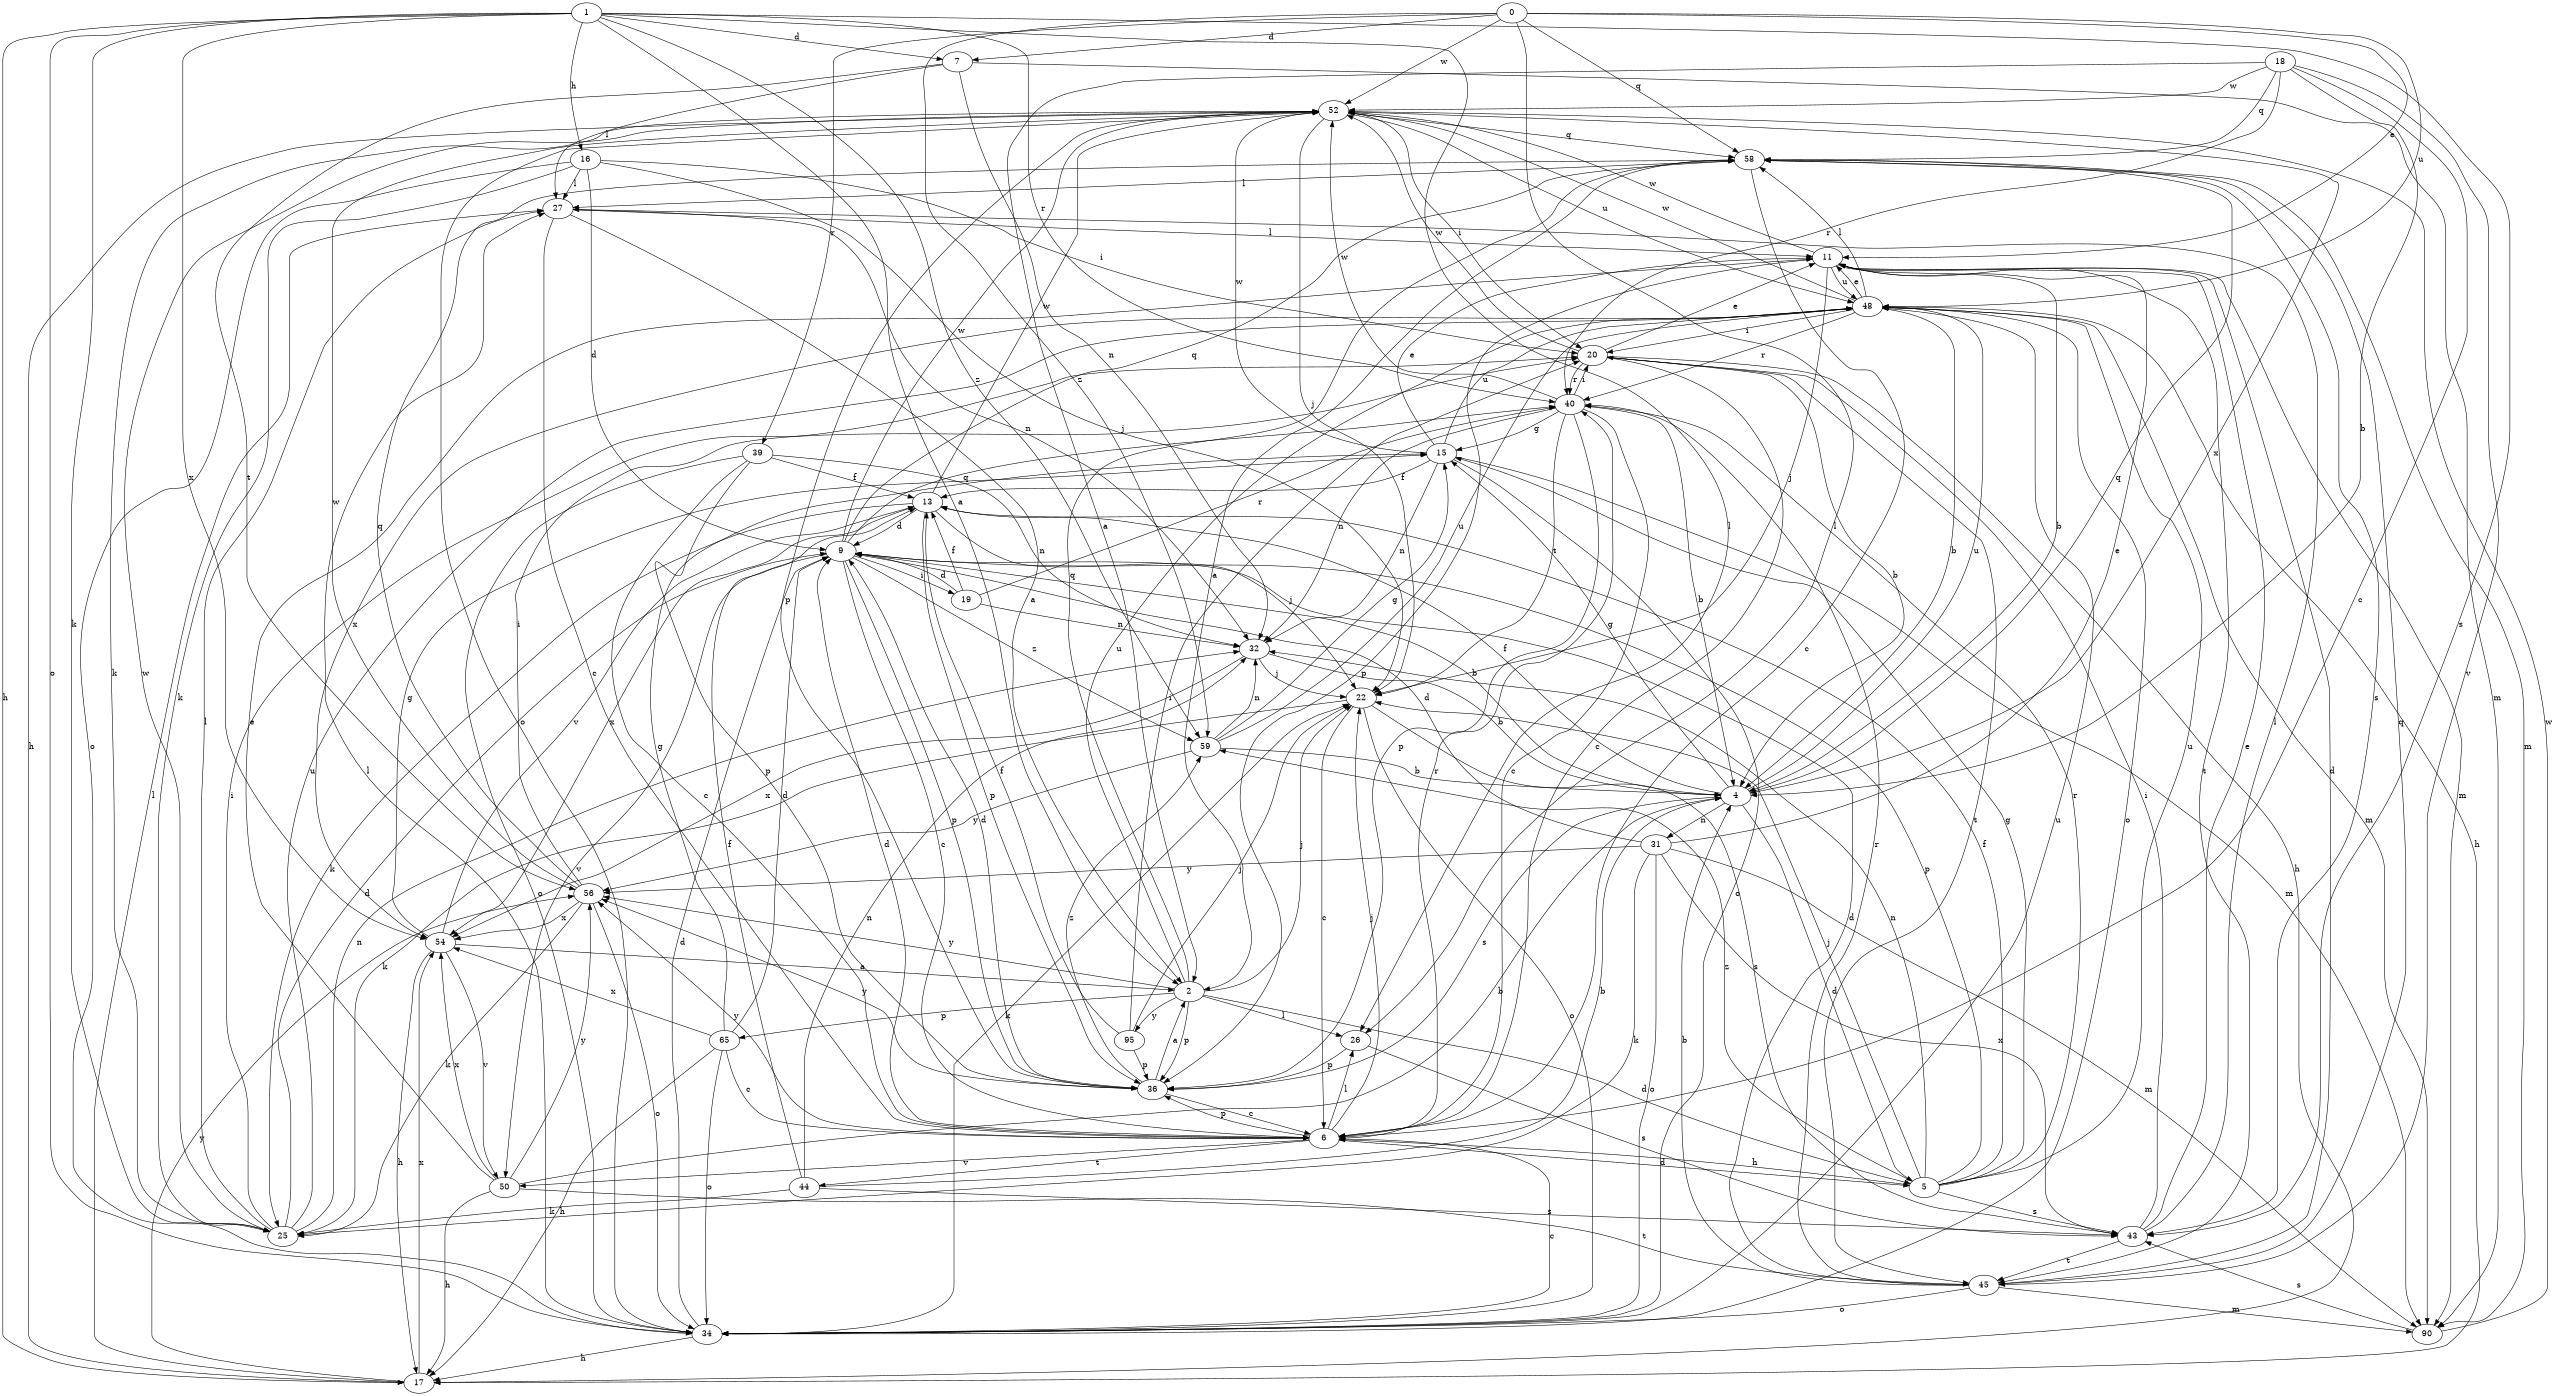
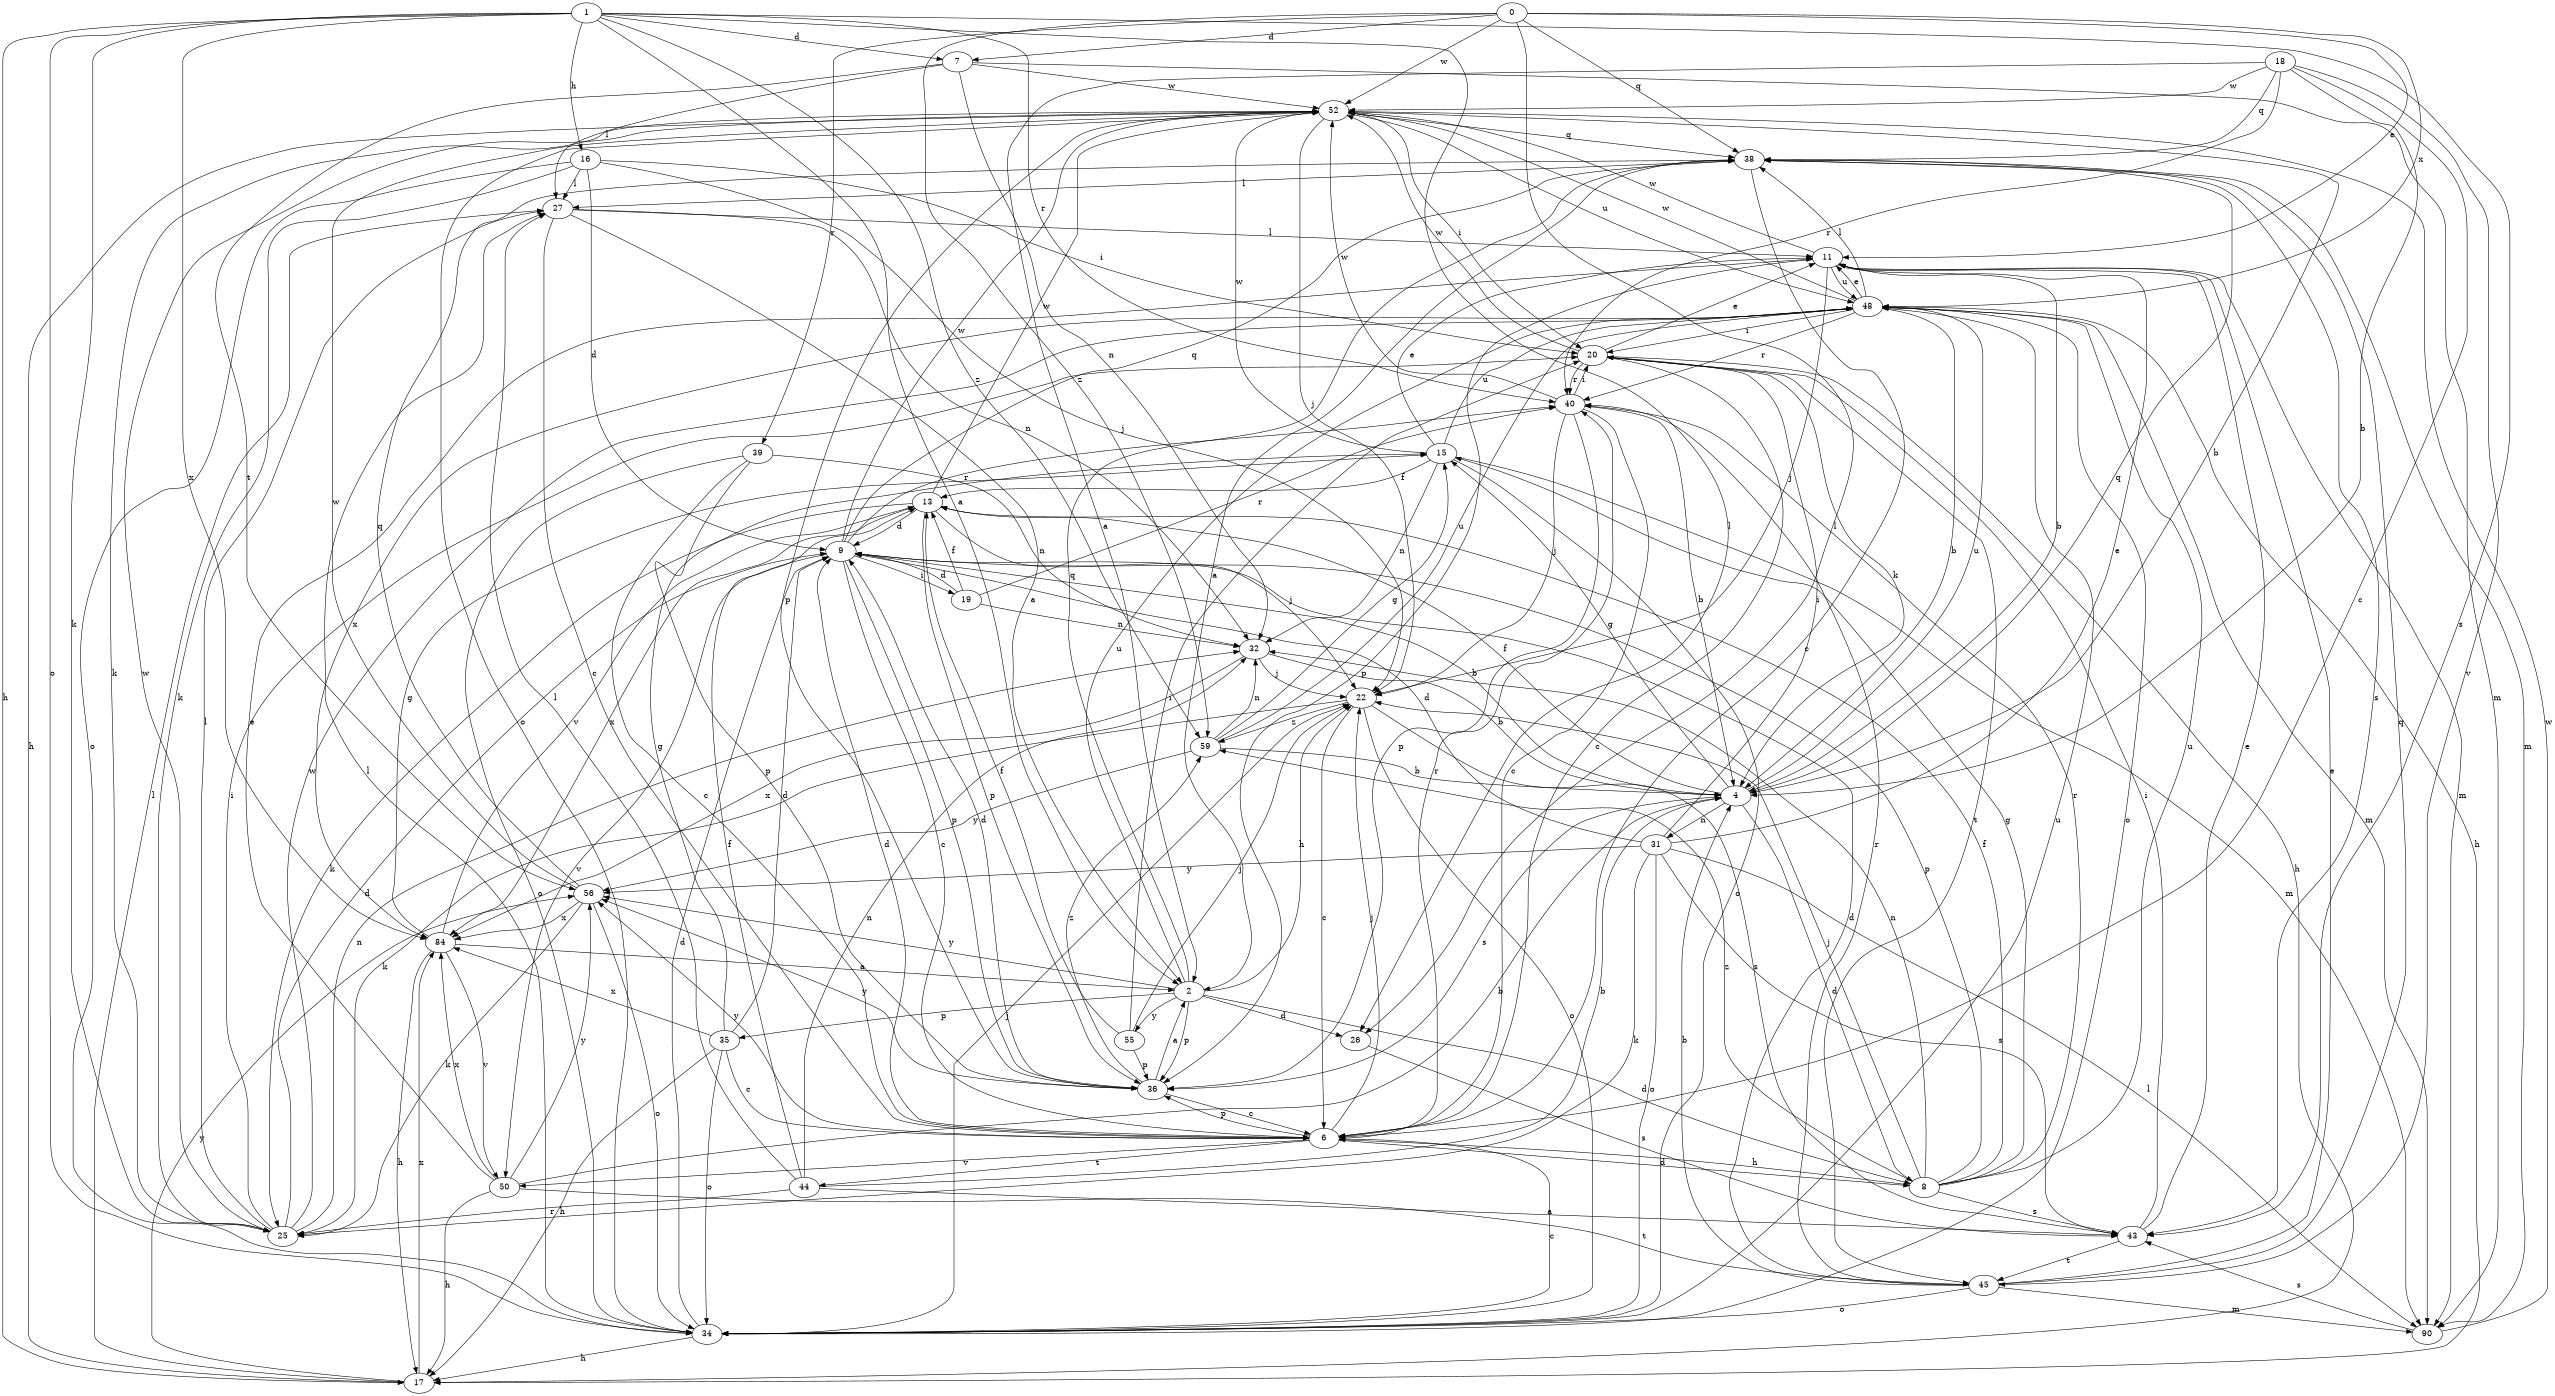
edge "7" -> "52": added, label "w"
node "58": label "58" -> "38"
edge "0" -> "48": label "u" -> "x"
edge "43" -> "27": now "44" -> "27"
edge "56" -> "20": now "31" -> "20"
edge "40" -> "15": removed, label "g"
edge "52" -> "4": label "x" -> "b"
edge "40" -> "32": removed, label "n"
edge "39" -> "13": removed, label "f"
edge "9" -> "40": label "q" -> "r"
edge "40" -> "22": label "t" -> "j"
edge "20" -> "4": label "b" -> "k"
edge "9" -> "59": now "22" -> "59"
edge "11" -> "45": removed, label "t"
edge "25" -> "48": label "u" -> "w"
edge "45" -> "11": label "d" -> "e"
edge "2" -> "22": label "j" -> "h"
node "54": label "54" -> "84"
edge "34" -> "22": label "k" -> "j"
edge "2" -> "26": label "l" -> "d"
node "65": label "65" -> "35"
node "95": label "95" -> "55"
edge "31" -> "43": label "x" -> "s"
edge "26" -> "36": removed, label "p"
edge "31" -> "90": label "m" -> "l"
edge "6" -> "26": removed, label "l"
node "5": label "5" -> "8"
edge "44" -> "25": label "k" -> "r"
edge "44" -> "43": label "s" -> "a"
